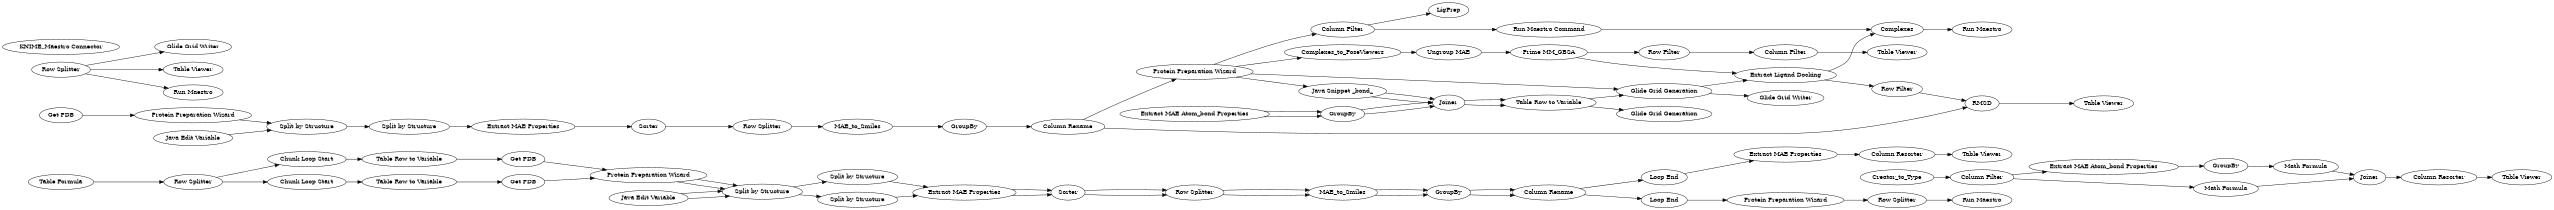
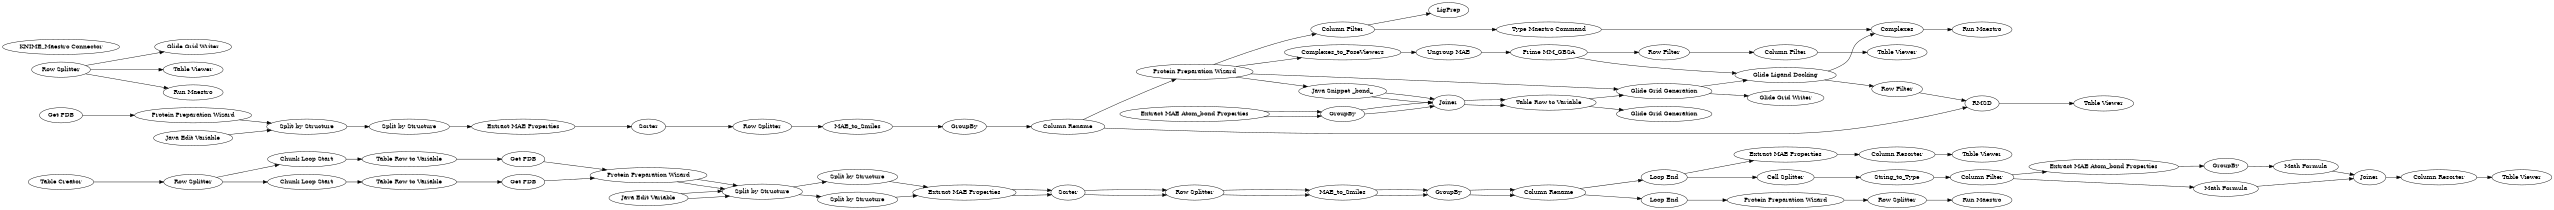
node "Run Maestro Command": label "Run Maestro Command" -> "Type Maestro Command"
node "Extract Ligand Docking": label "Extract Ligand Docking" -> "Glide Ligand Docking"
node "Cell Splitter": added
node "Creator_to_Type": label "Creator_to_Type" -> "String_to_Type"
node "Table Formula": label "Table Formula" -> "Table Creator"
